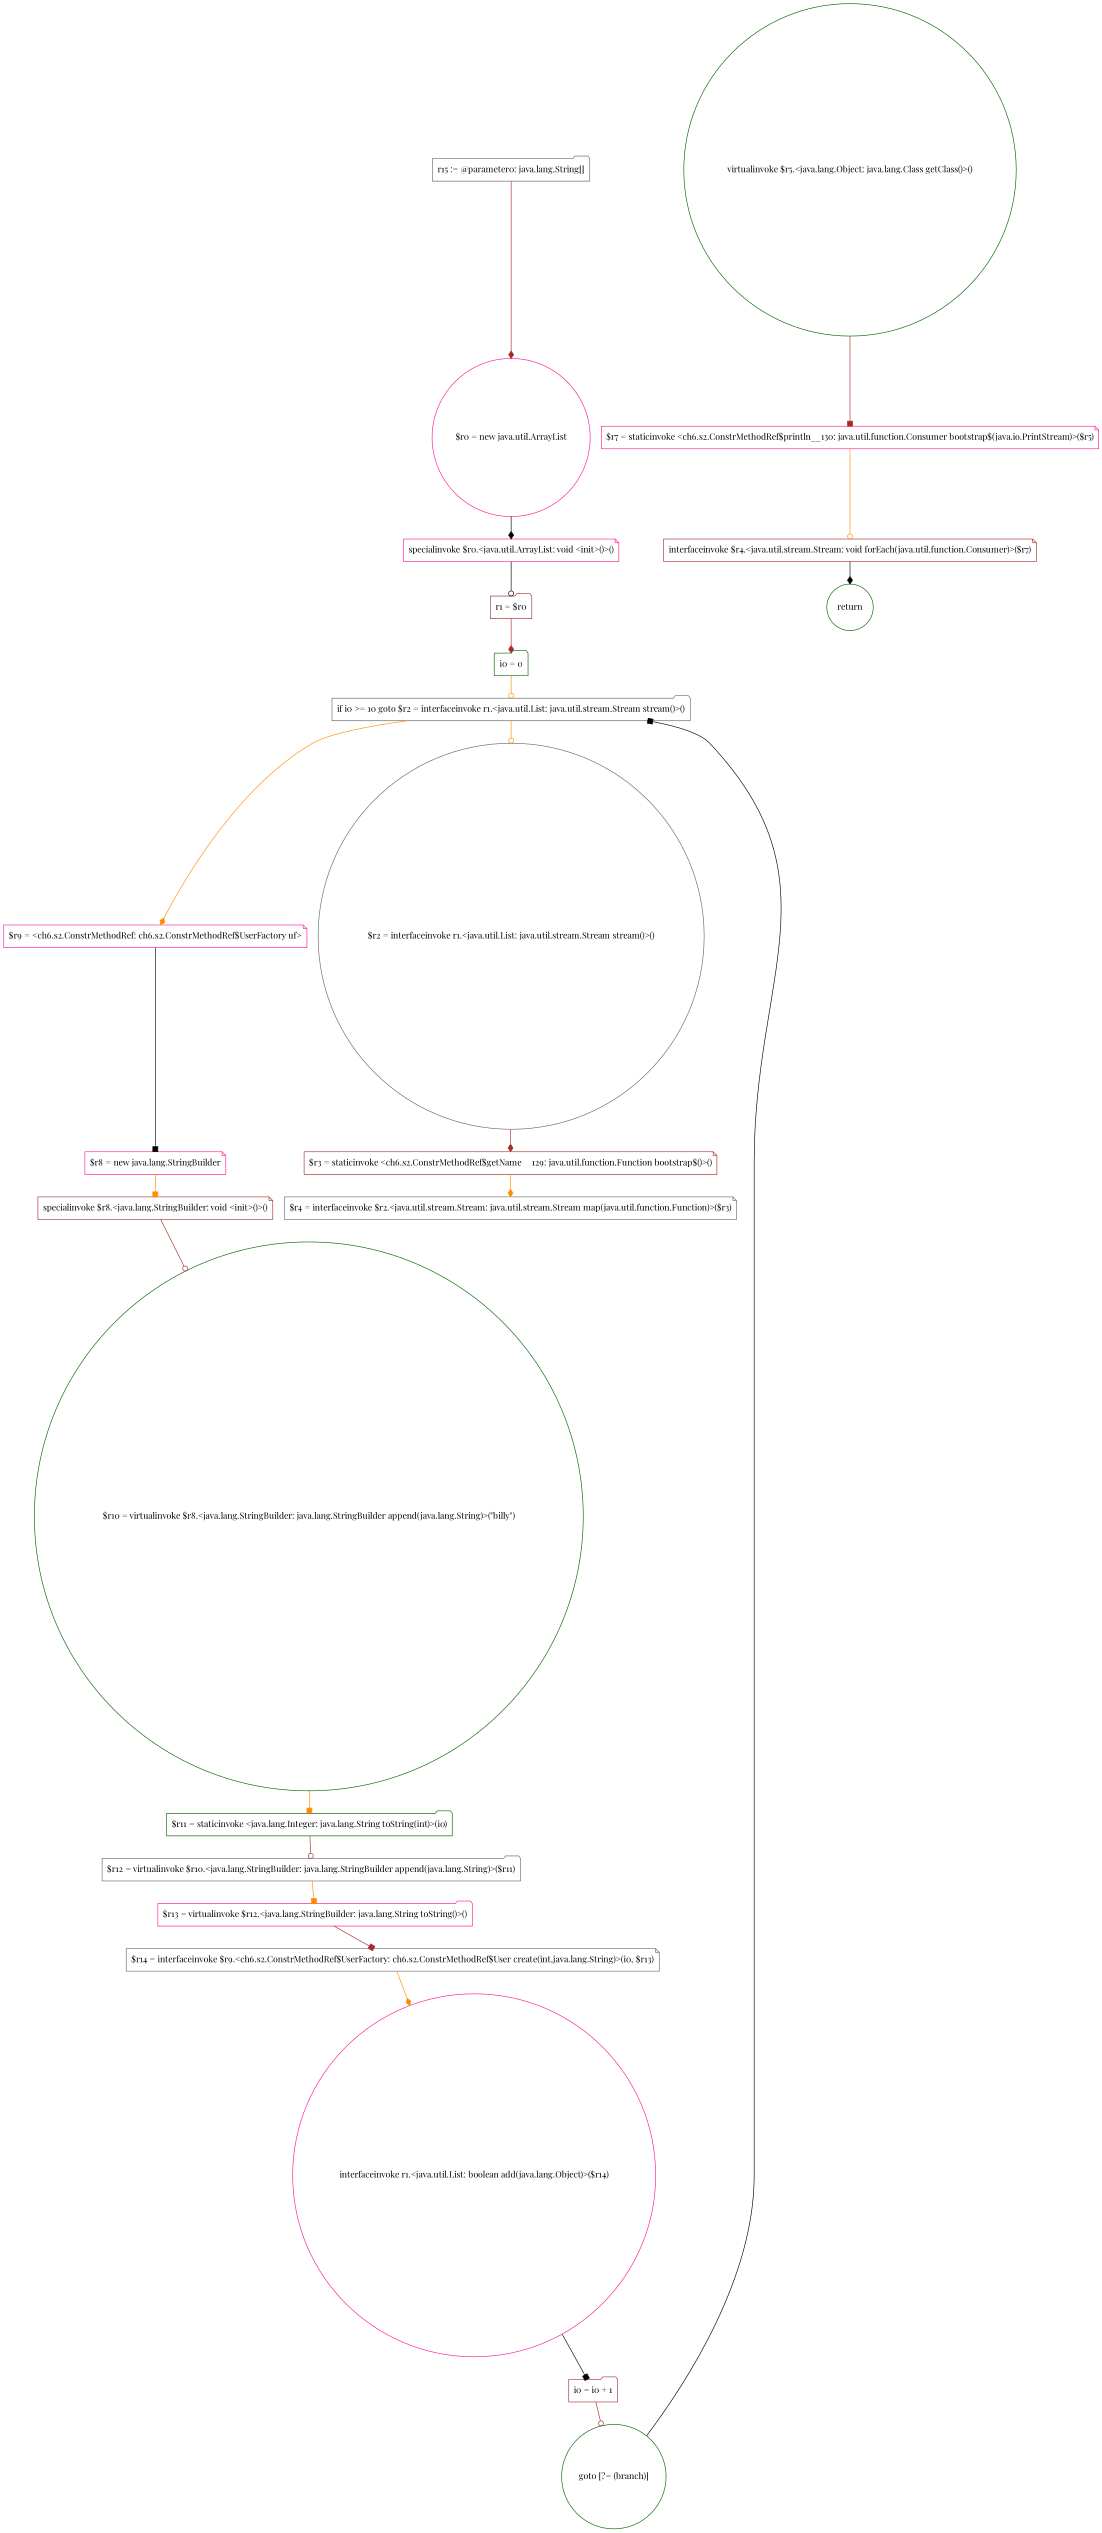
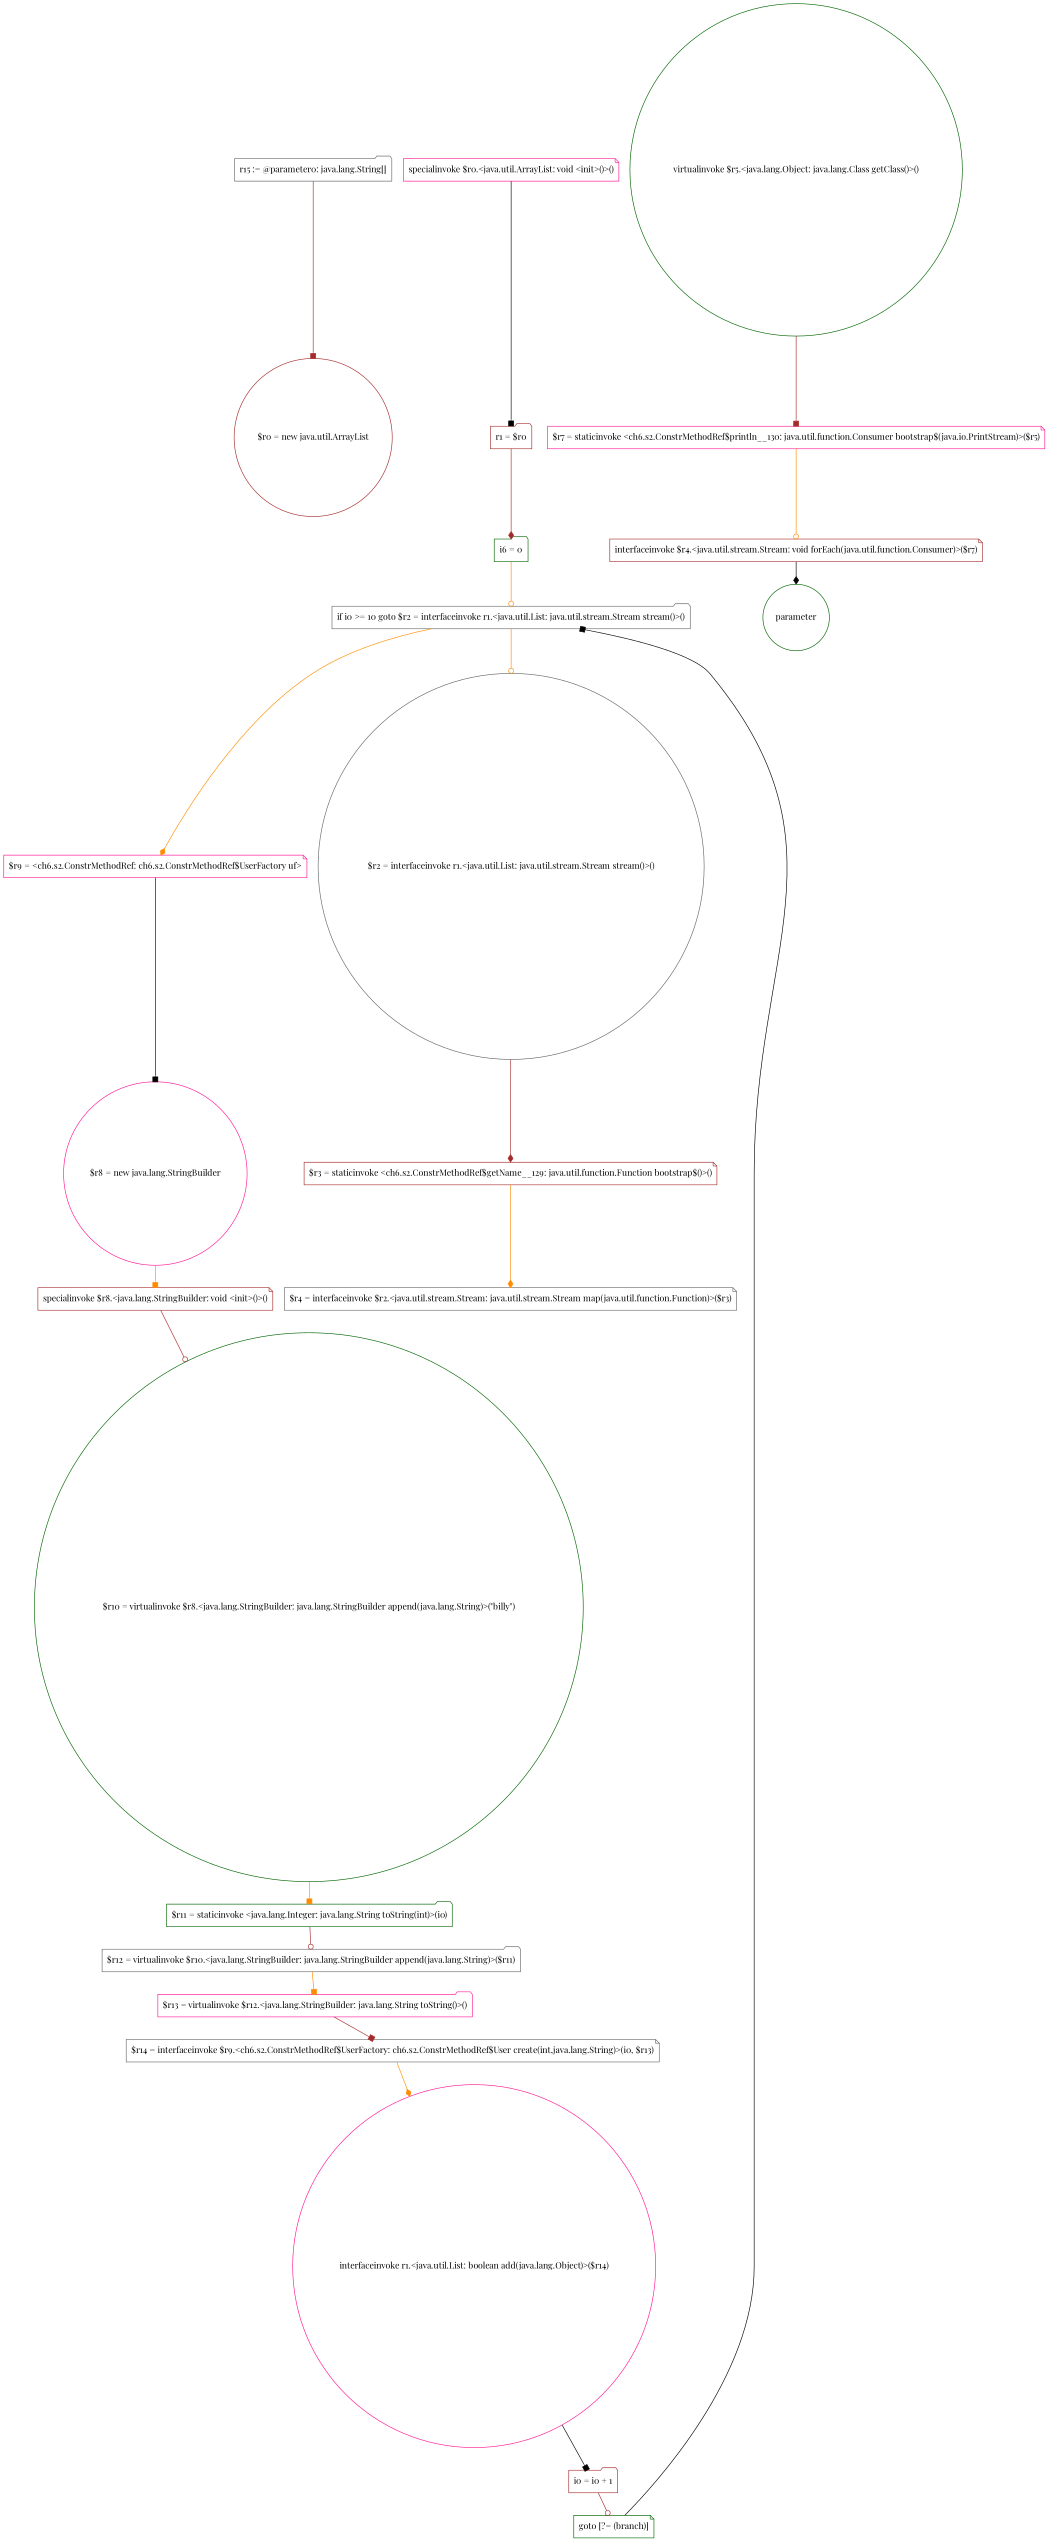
edge "r15 := @parameter0: java.lang.String[]" -> "$r0 = new java.util.ArrayList": arrowhead diamond -> box
node "$r0 = new java.util.ArrayList": color deeppink -> brown
edge "$r0 = new java.util.ArrayList" -> "specialinvoke $r0.<java.util.ArrayList: void <init>()>()": removed
edge "specialinvoke $r0.<java.util.ArrayList: void <init>()>()" -> "r1 = $r0": arrowhead odot -> box
node "return": label "return" -> "parameter"
node "i0 = 0": label "i0 = 0" -> "i6 = 0"
node "$r8 = new java.lang.StringBuilder": shape note -> circle
node "goto [?= (branch)]": shape circle -> note
